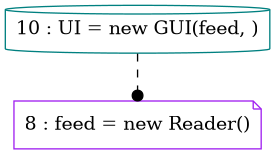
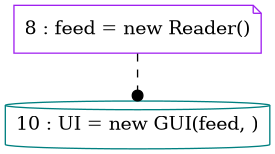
edge "10 : UI = new GUI(feed, )" -> "8 : feed = new Reader()": reversed
